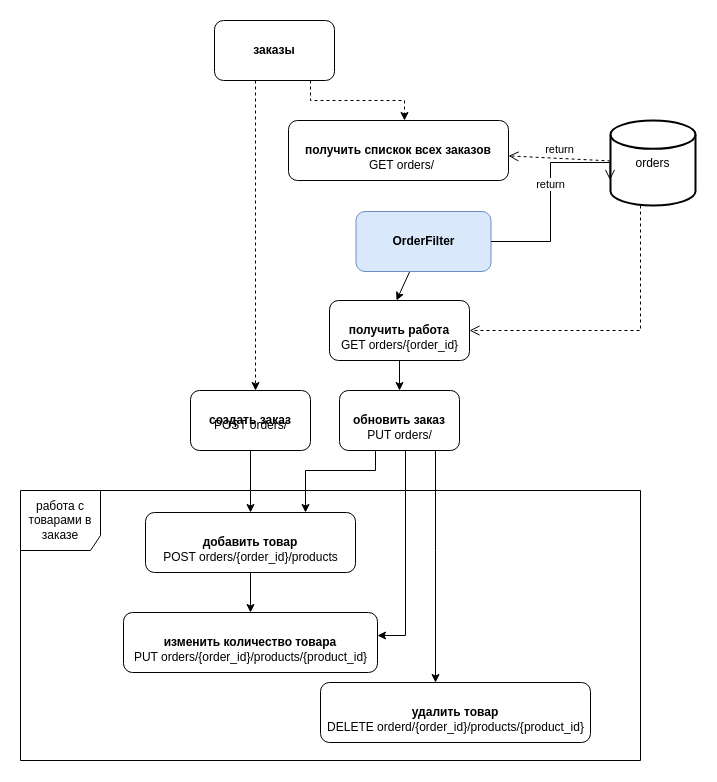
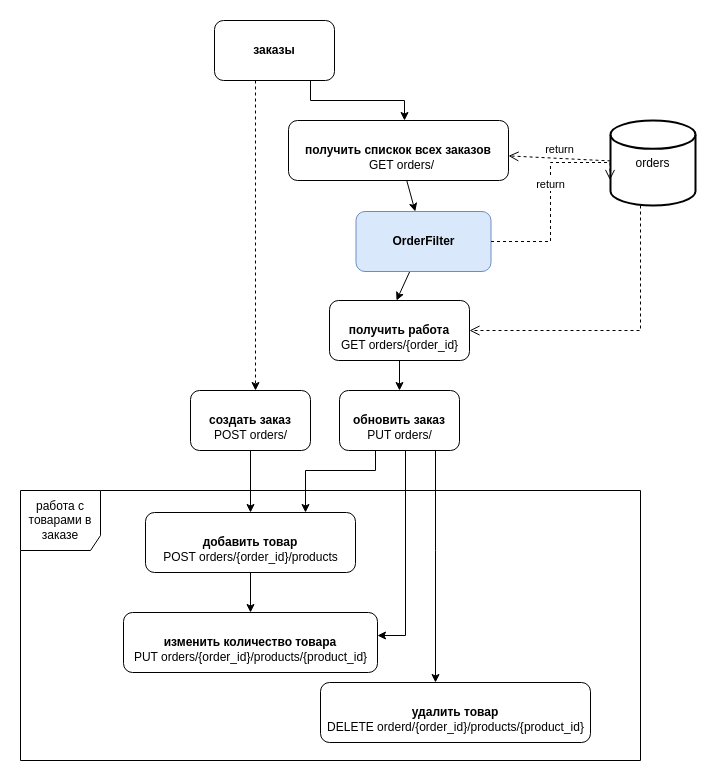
edge "заказы" -> "получить спискок всех заказов": style dashed -> solid
edge "получить спискок всех заказов" -> "OrderFilter": added
edge "OrderFilter" -> "orders": style solid -> dashed
node "POST orders/": moved (251, 426) -> (251, 436)
